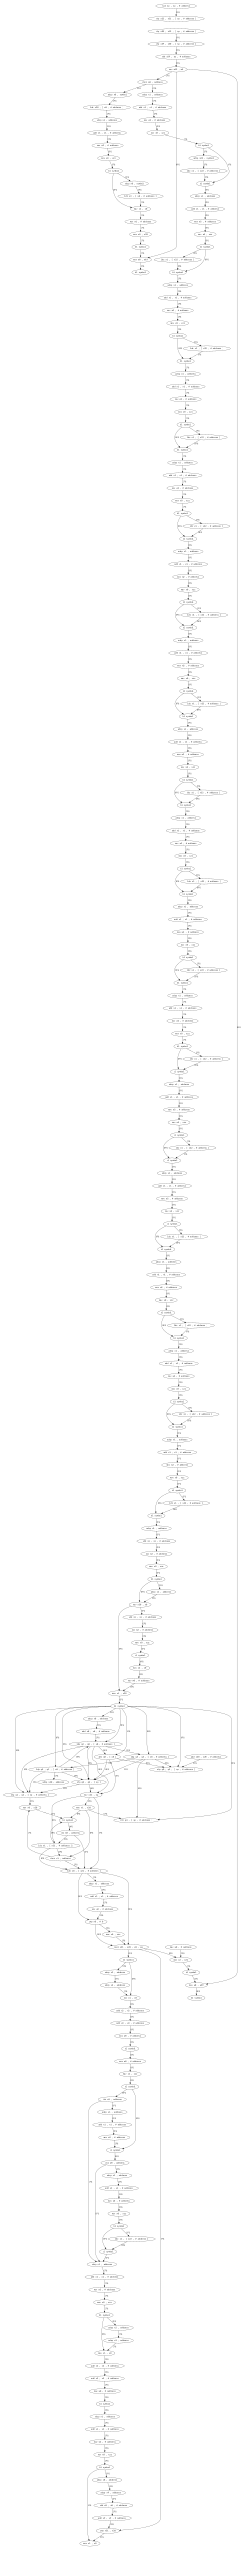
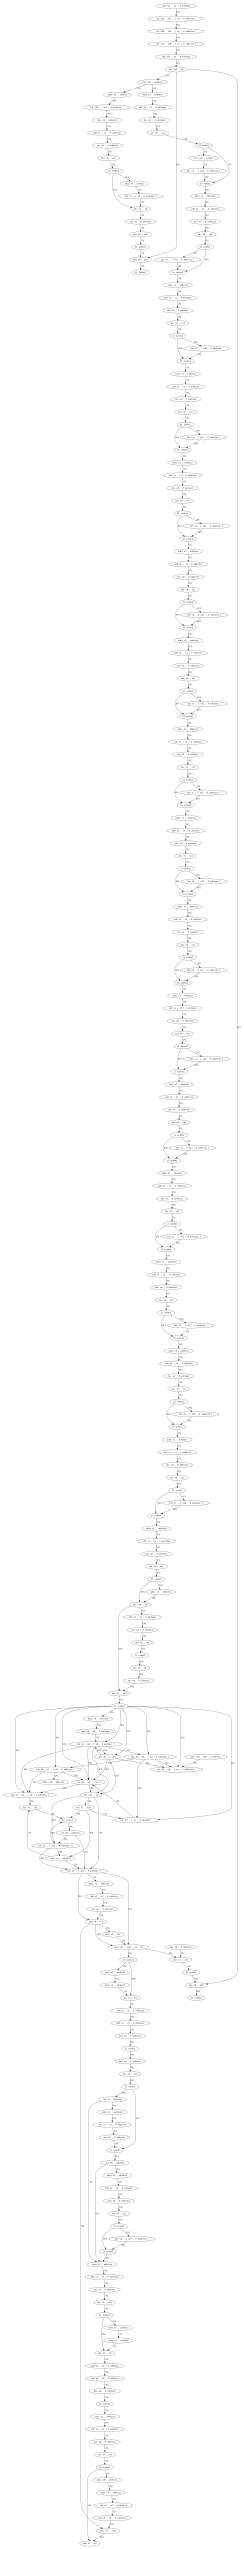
node "sub sp , sp , # address": label "sub sp , sp , # address" -> "csel sp , sp , # address"
edge "stp x22 , x21 , [ sp , # address ]" -> "stp x20 , x19 , [ sp , # address ]": added, label "CFG"
node "adrp x22 , symbol": label "adrp x22 , symbol" -> "sub x22 , symbol"
edge "ldp q5 , q1 , [ x8 , # address ]" -> "ldp q2 , q0 , [ x8 , # address ]": now "ldr q0 , [ x8 ]" -> "ldp q2 , q0 , [ x8 , # address ]"
edge "ldp q3 , q4 , [ x8 , # address ]" -> "stp q0 , q5 , [ sp ]": now "str q4 , [ sp , # address ]" -> "stp q0 , q5 , [ sp ]"
edge "csel x21 , x20 , x8 , eq" -> "cmp x21 , x20": now "cmp x8 , # 0" -> "cmp x21 , x20"
